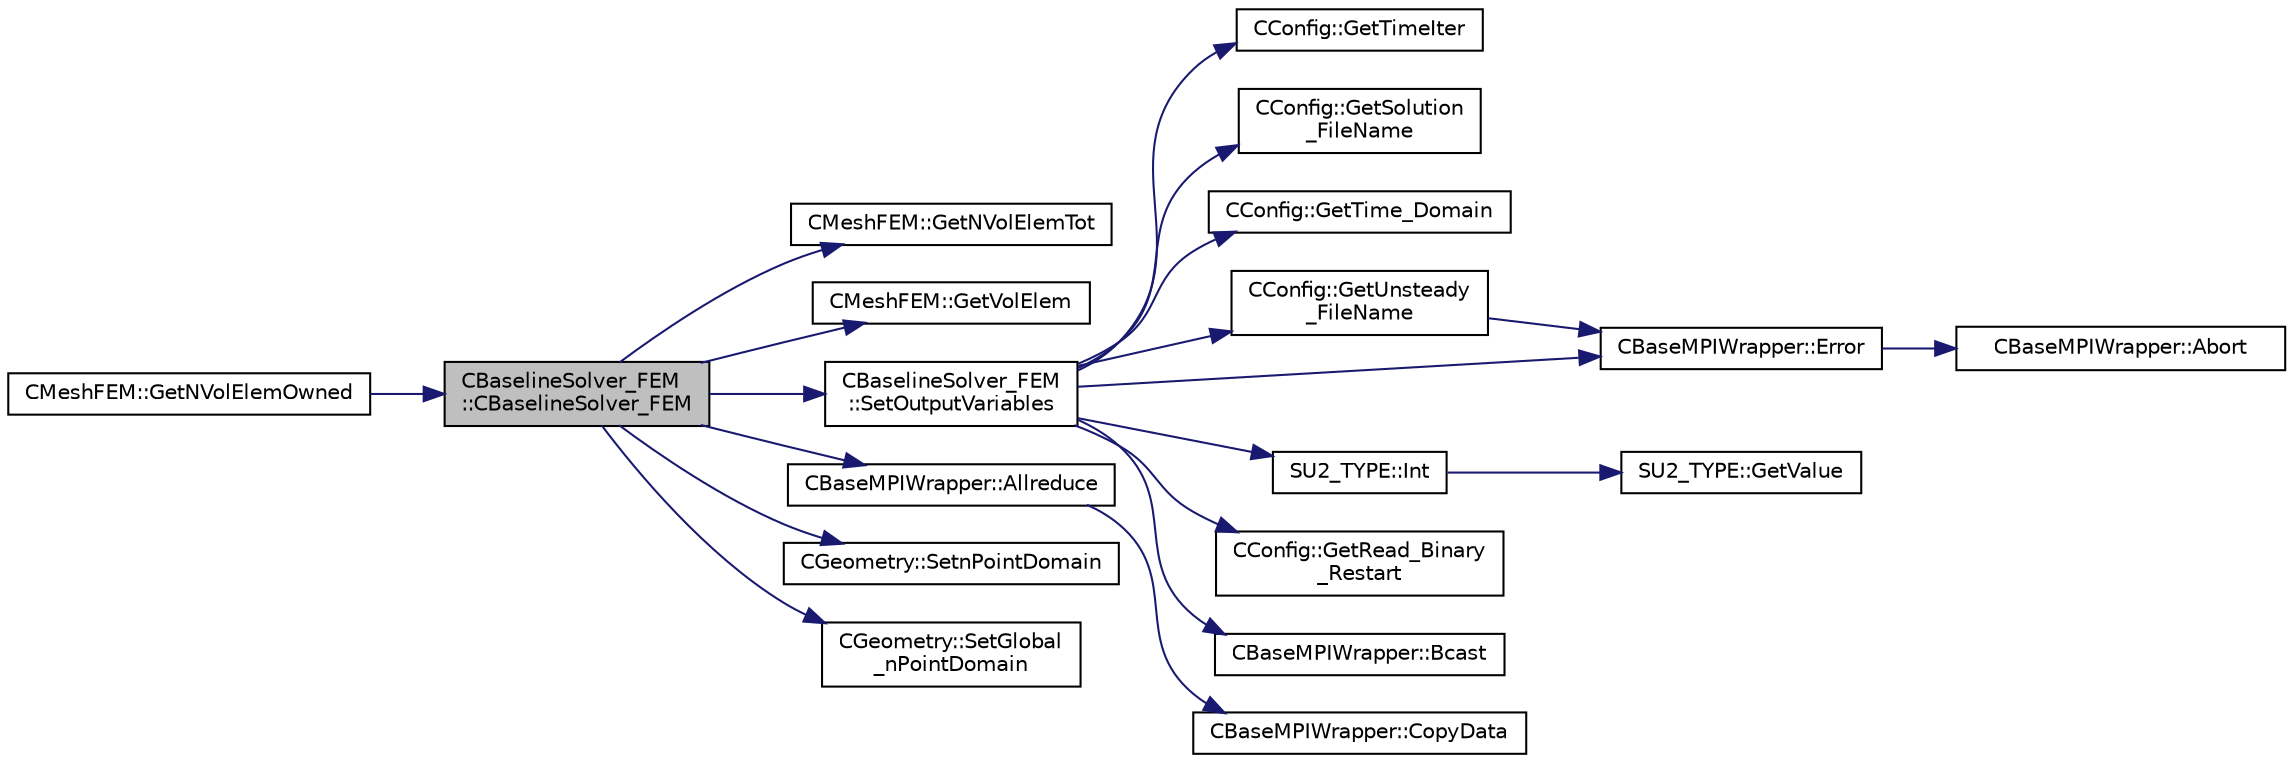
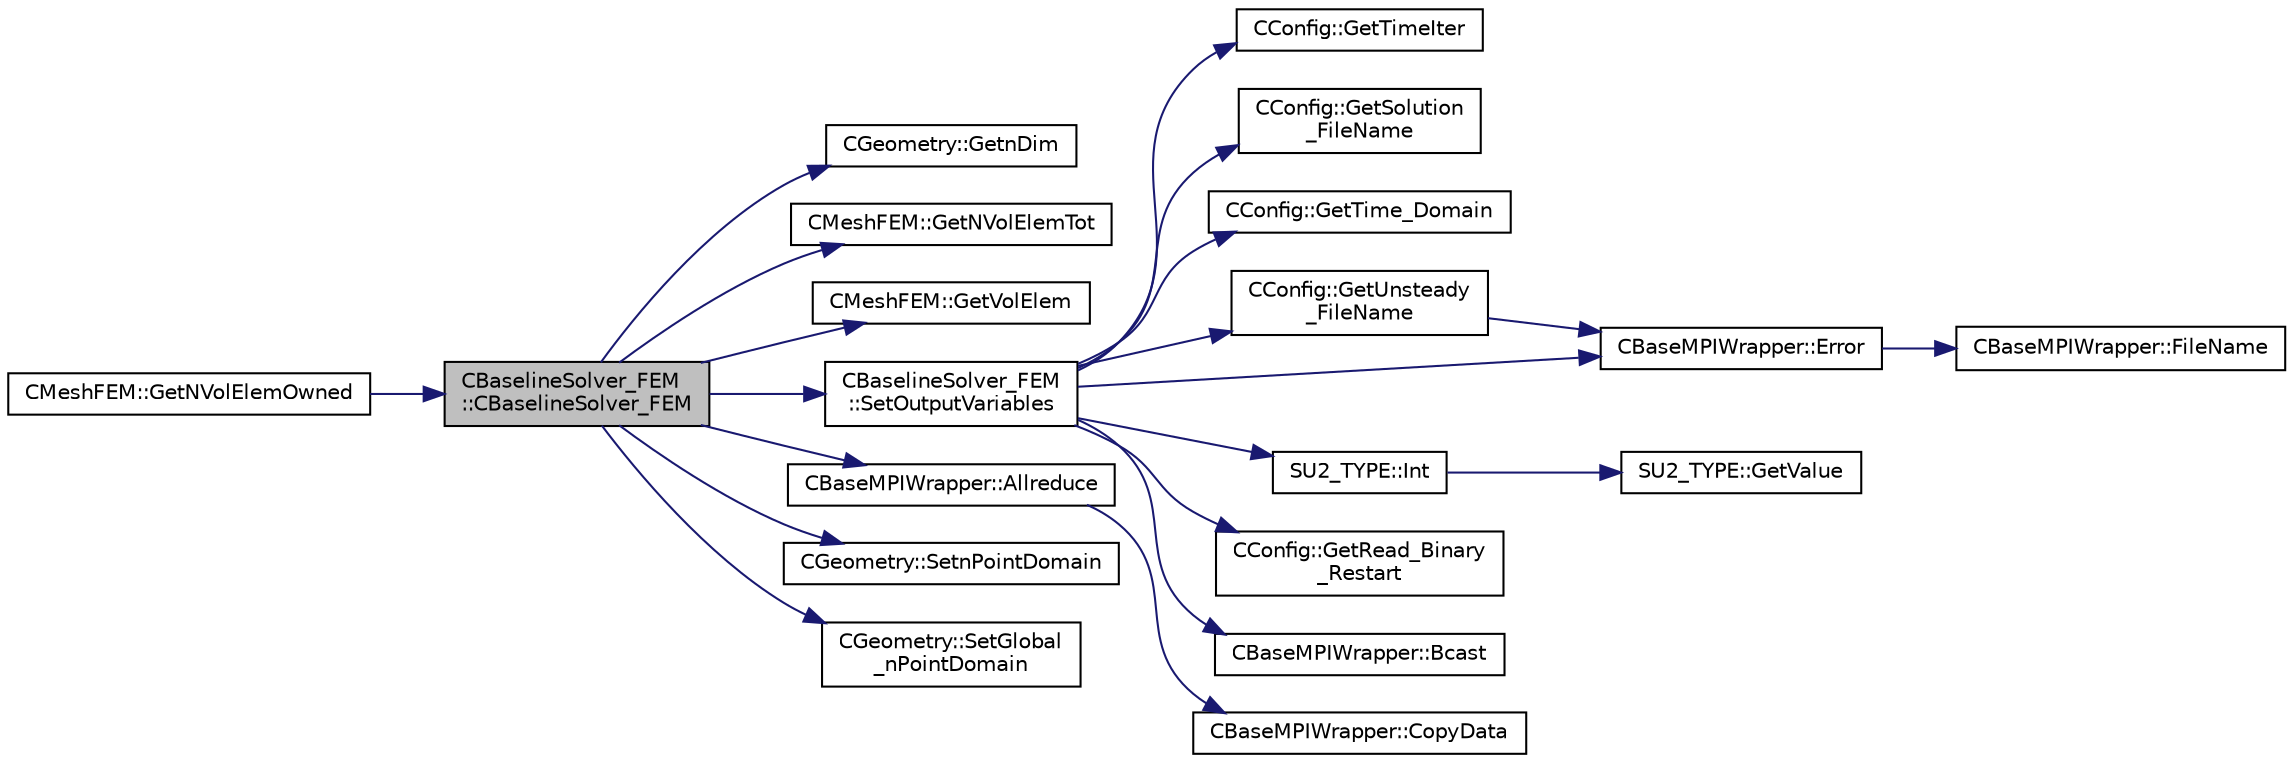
node "CGeometry::GetnDim": added
node "CBaseMPIWrapper::Abort": label "CBaseMPIWrapper::Abort" -> "CBaseMPIWrapper::FileName"
